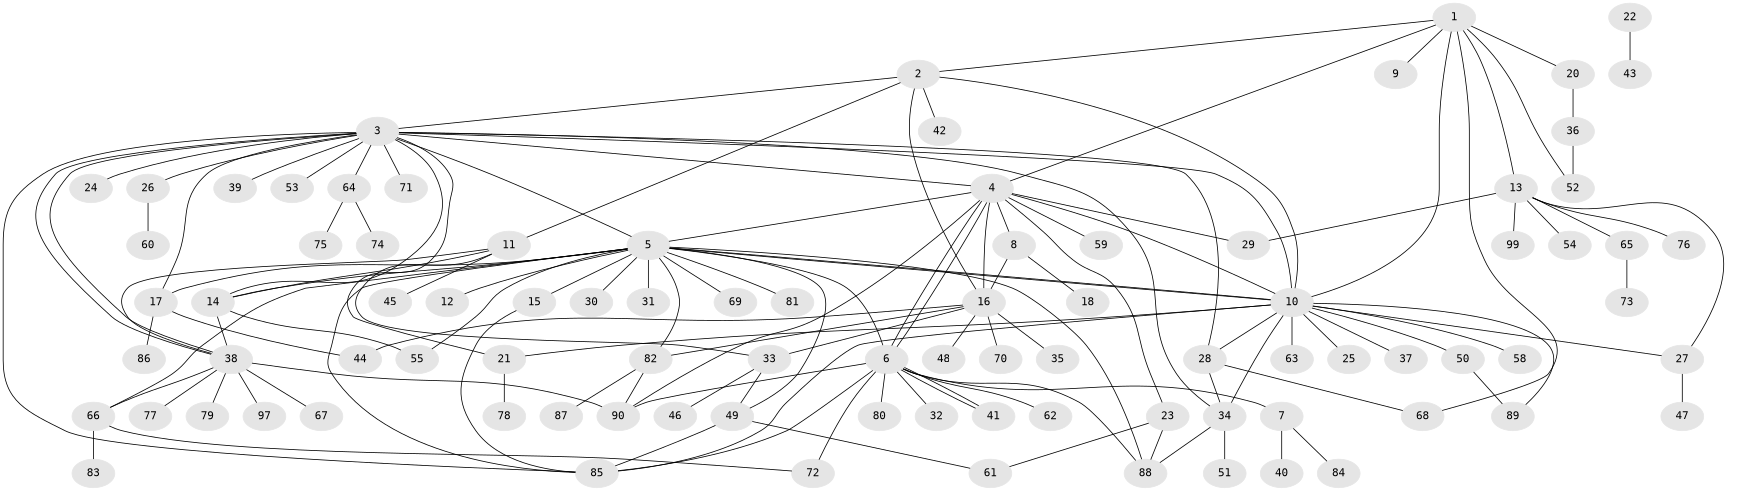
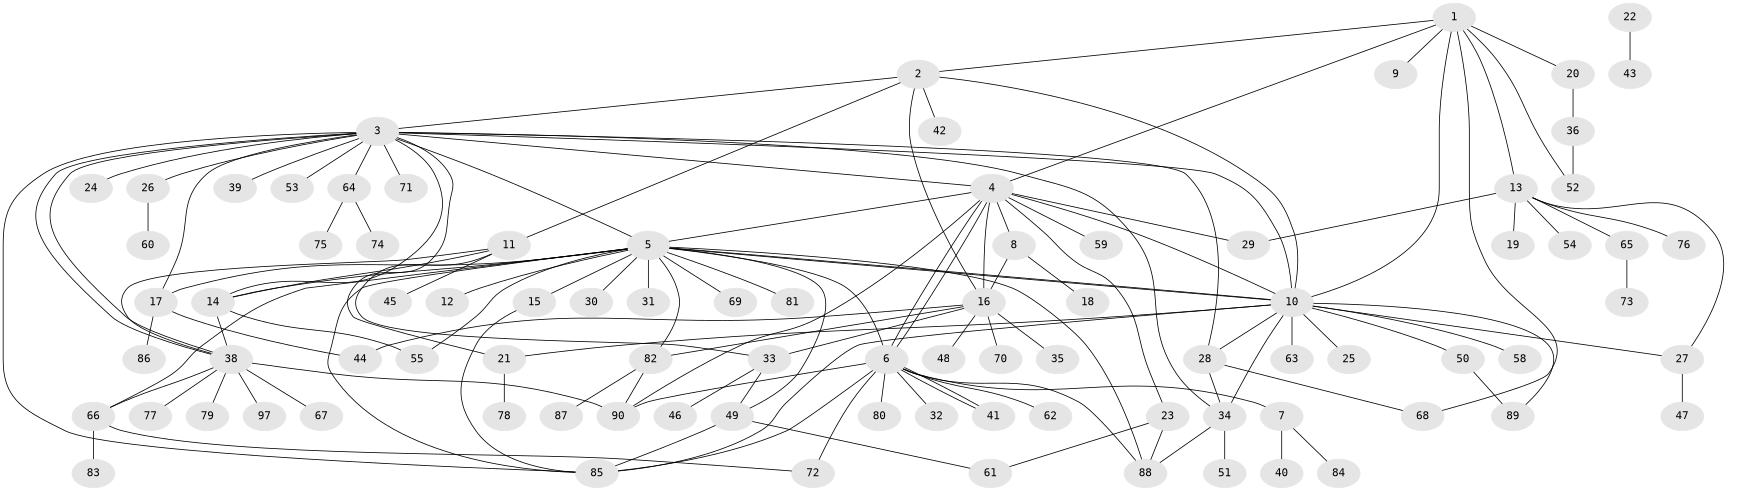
node "99": label "99" -> "19"
node "37": removed
